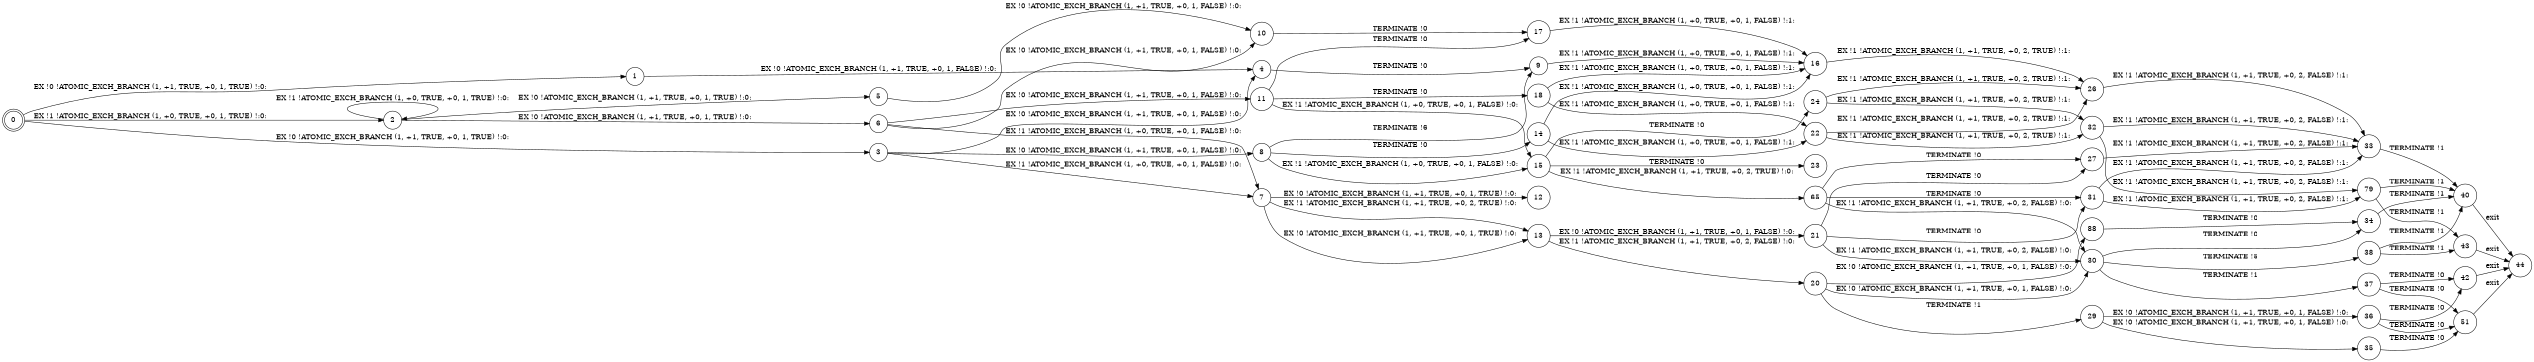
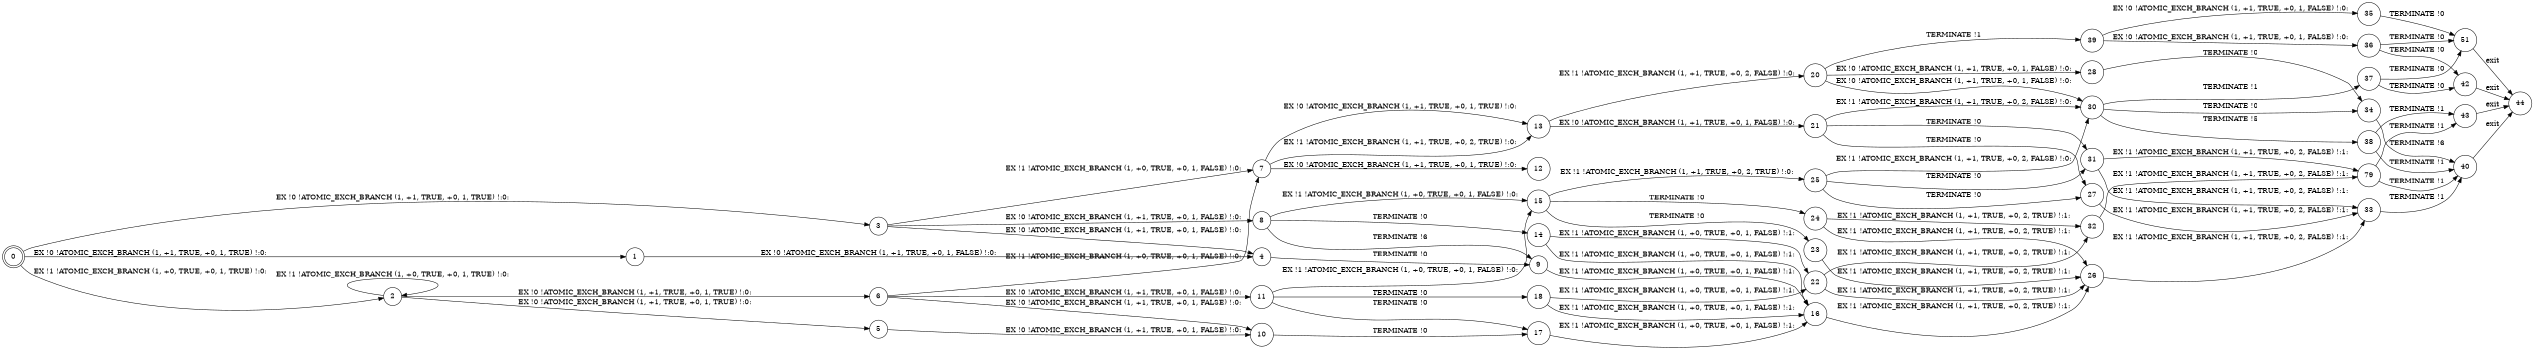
edge "32" -> "33": removed, label "EX !1 !ATOMIC_EXCH_BRANCH (1, +1, TRUE, +0, 2, FALSE) !:1:"
edge "34" -> "40": label "TERMINATE !1" -> "TERMINATE !6"
node "65": label "65" -> "25"
node "88": label "88" -> "28"
edge "23" -> "26": added, label "EX !1 !ATOMIC_EXCH_BRANCH (1, +1, TRUE, +0, 2, TRUE) !:1:"
node "29": label "29" -> "39"
